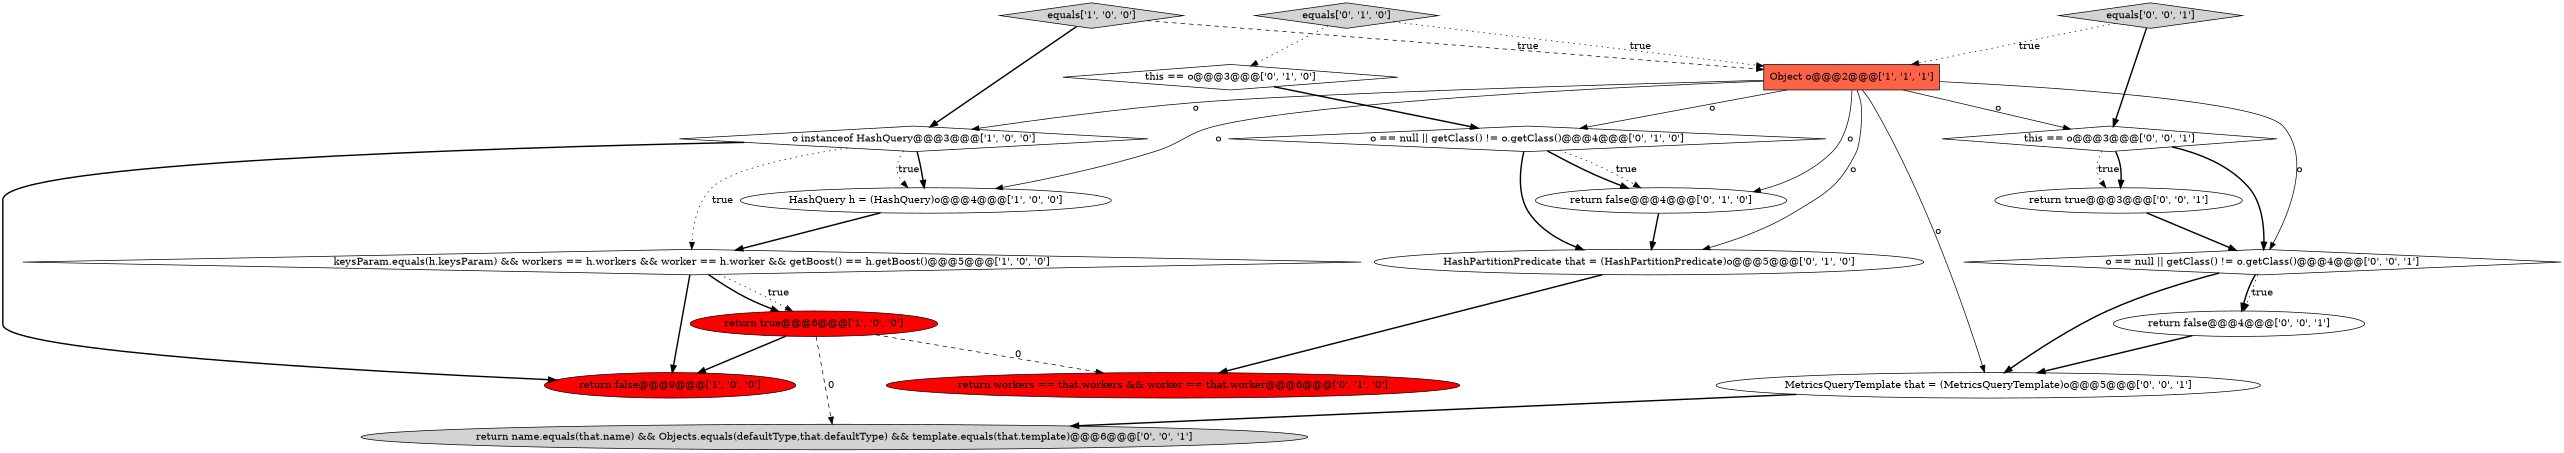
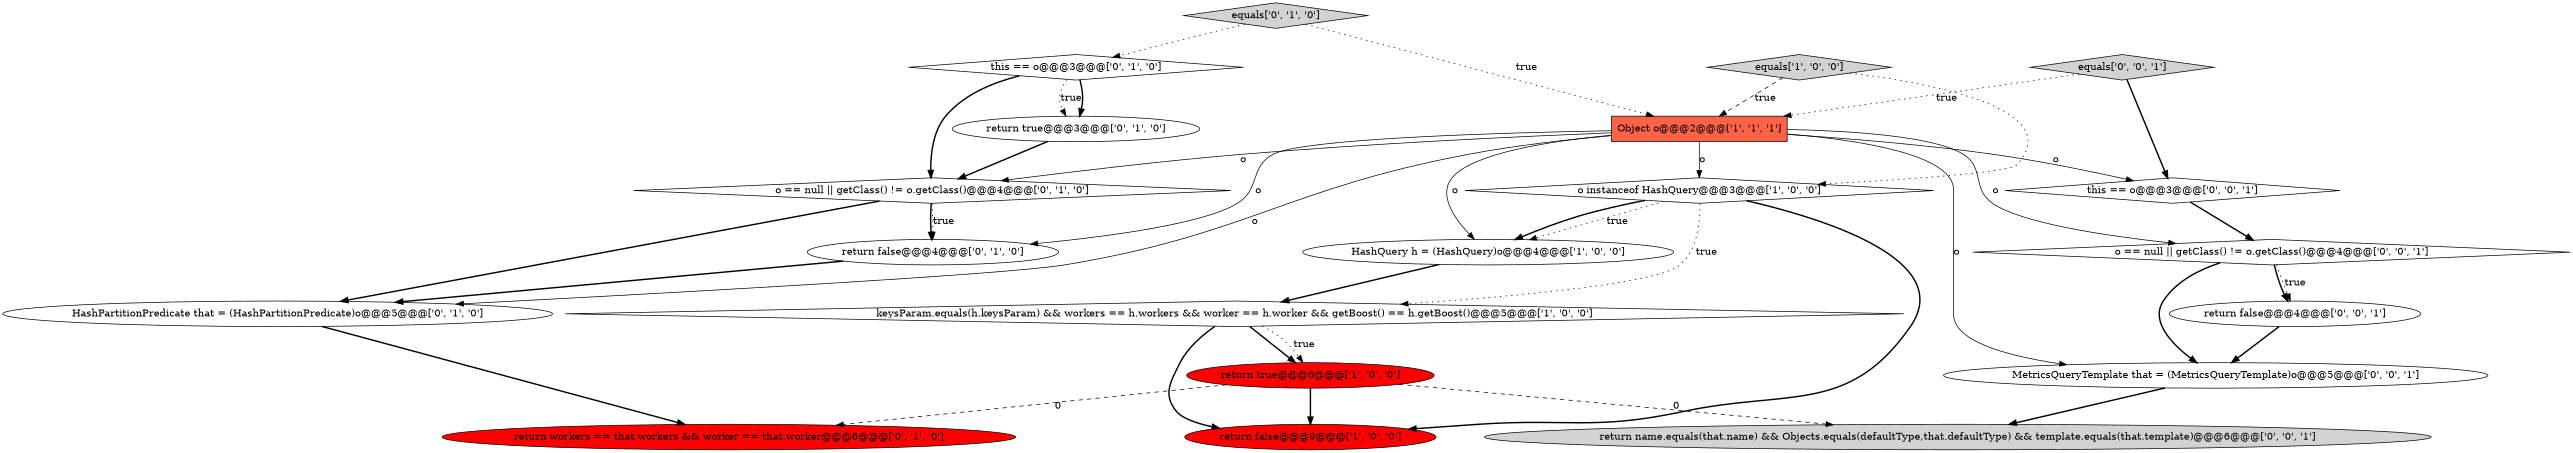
edge "equals['1', '0', '0']" -> "o instanceof HashQuery@@@3@@@['1', '0', '0']": style bold -> dotted
node "return true@@@3@@@['0', '1', '0']": added
node "return true@@@3@@@['0', '0', '1']": removed
